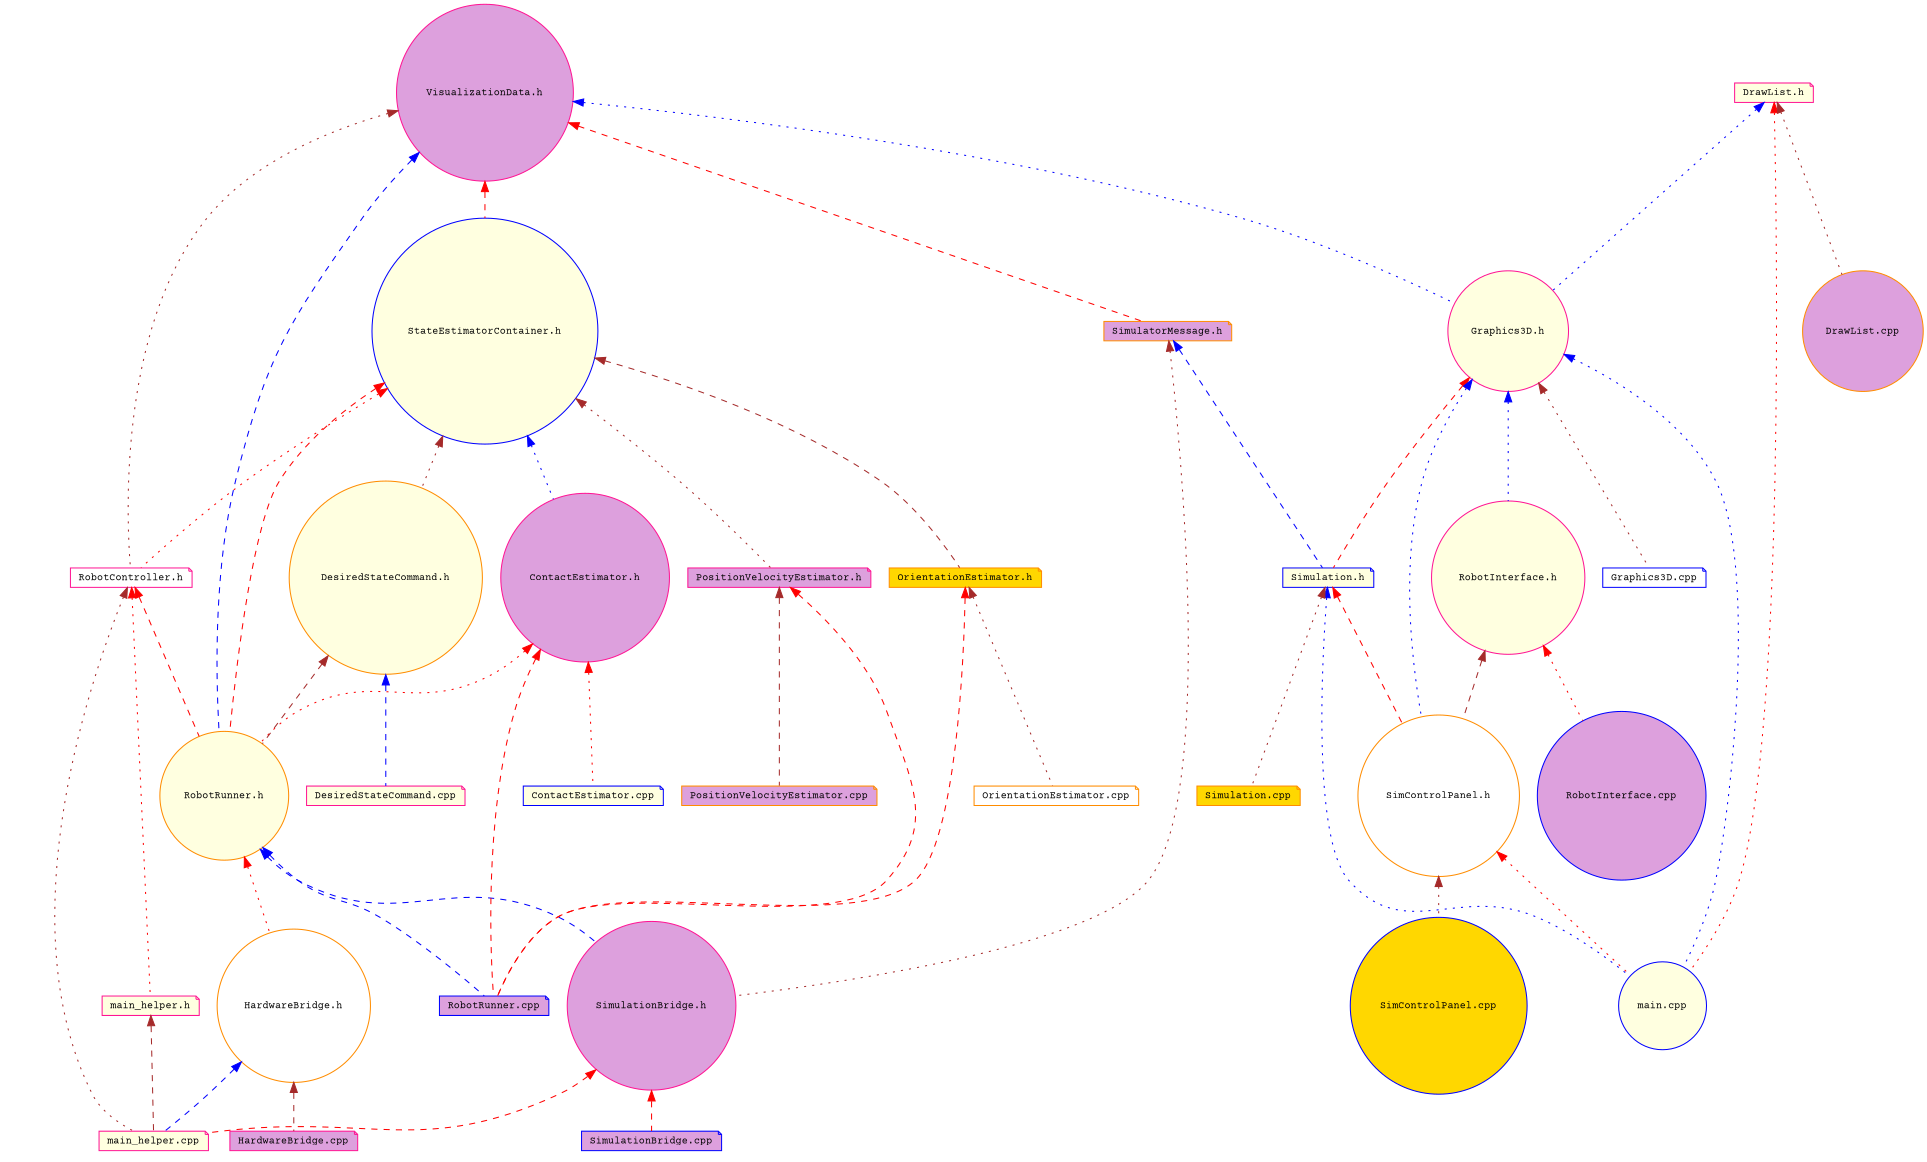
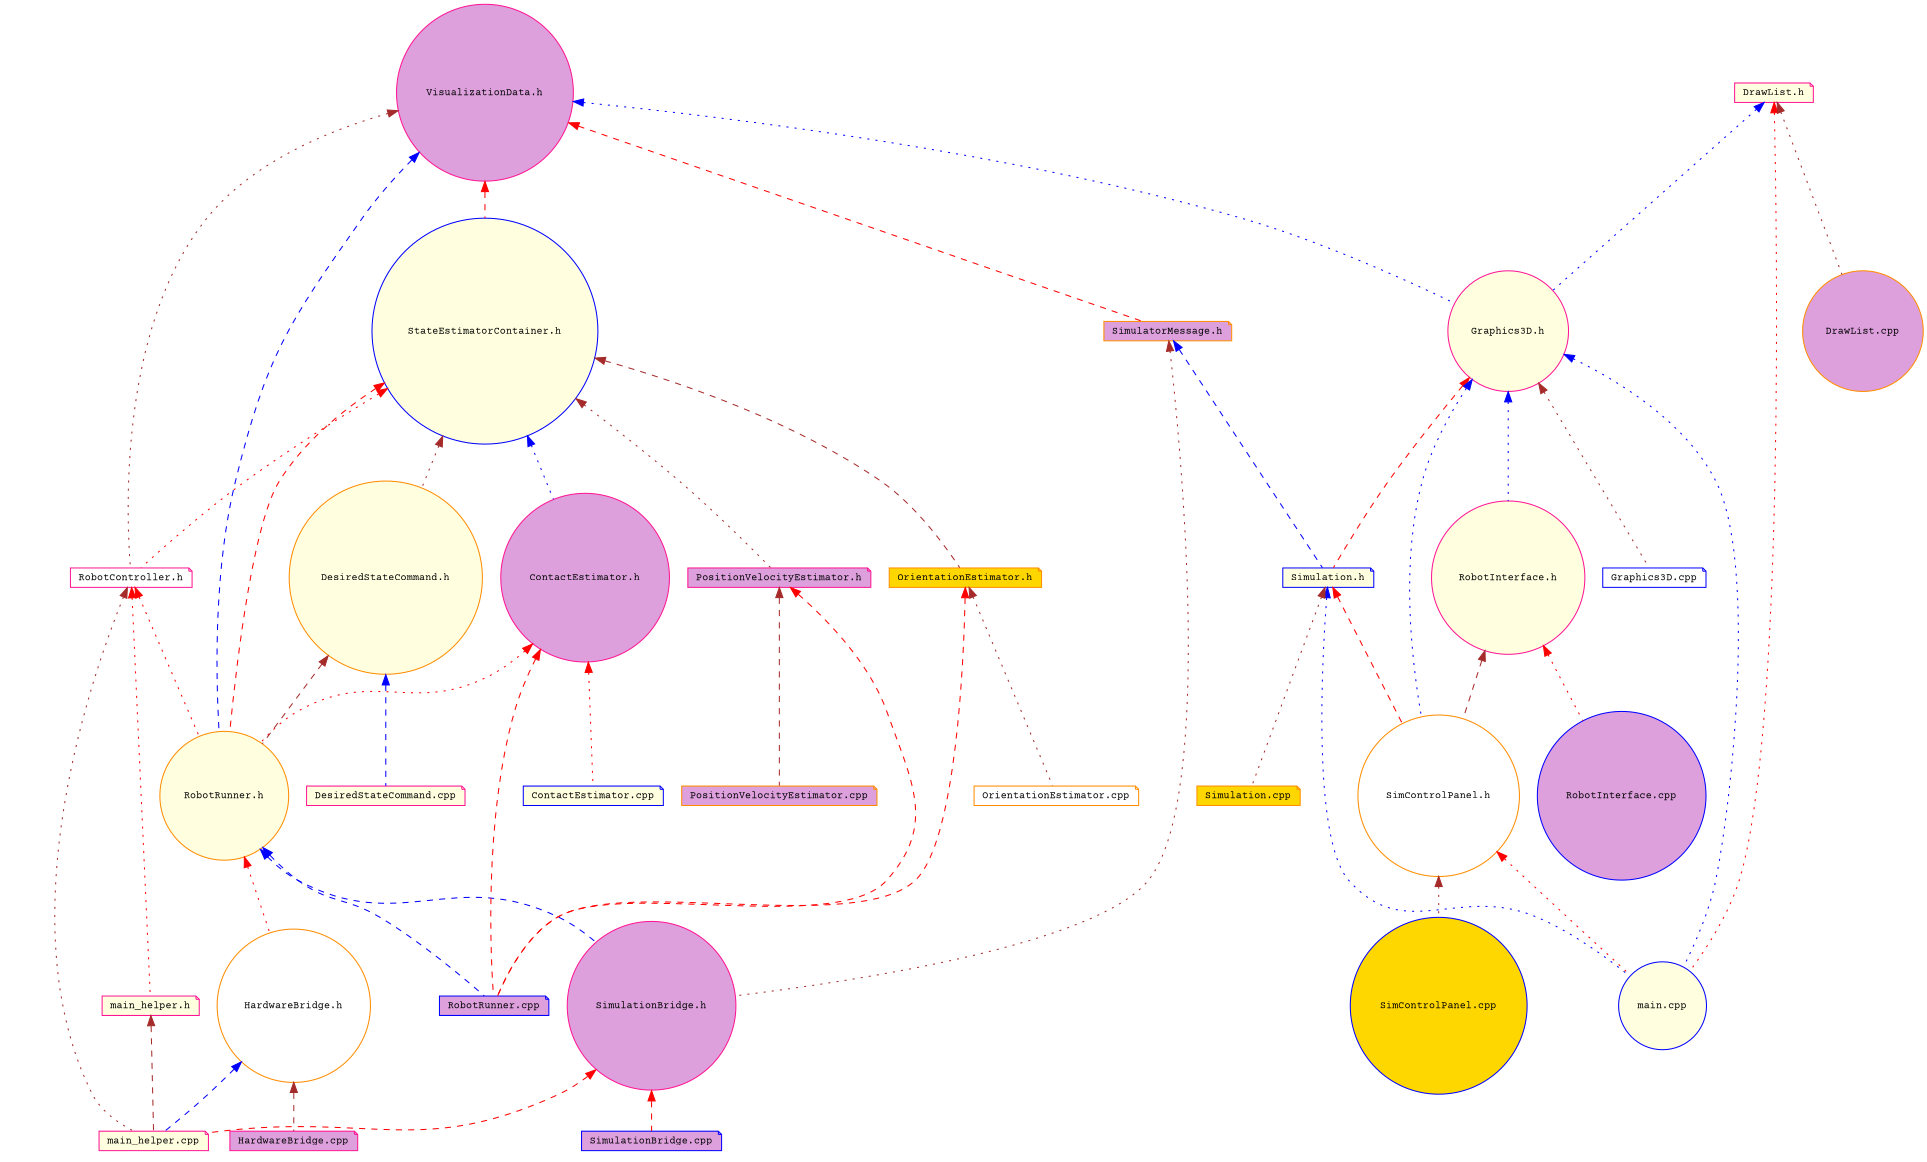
edge "RobotRunner.h" -> "RobotController.h": style dashed -> dotted
